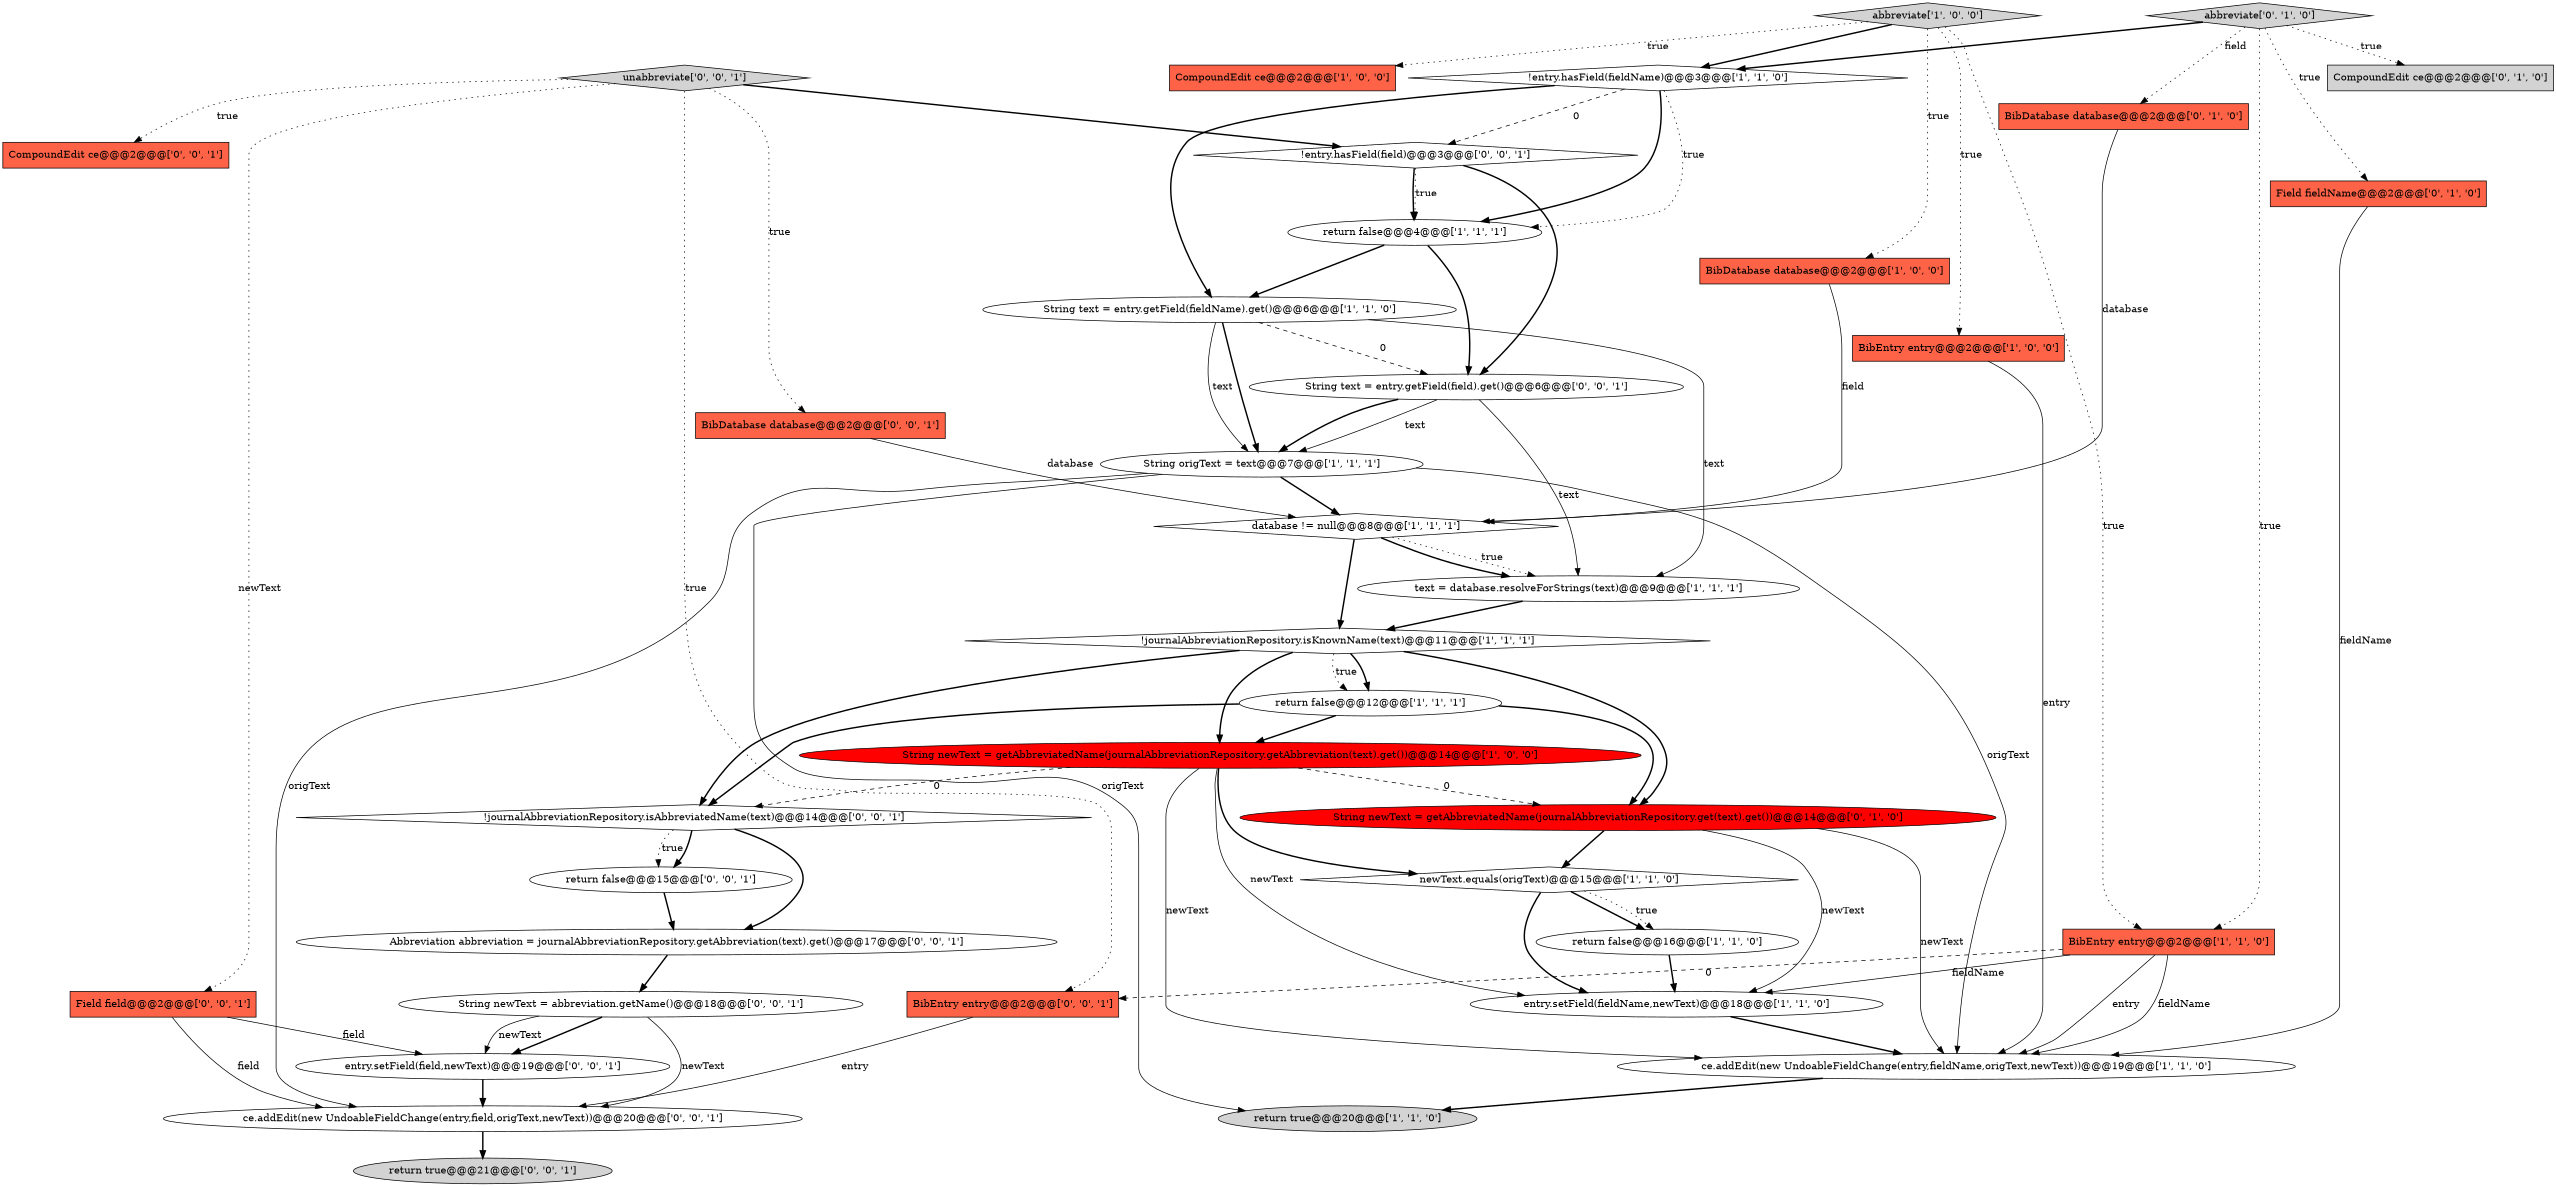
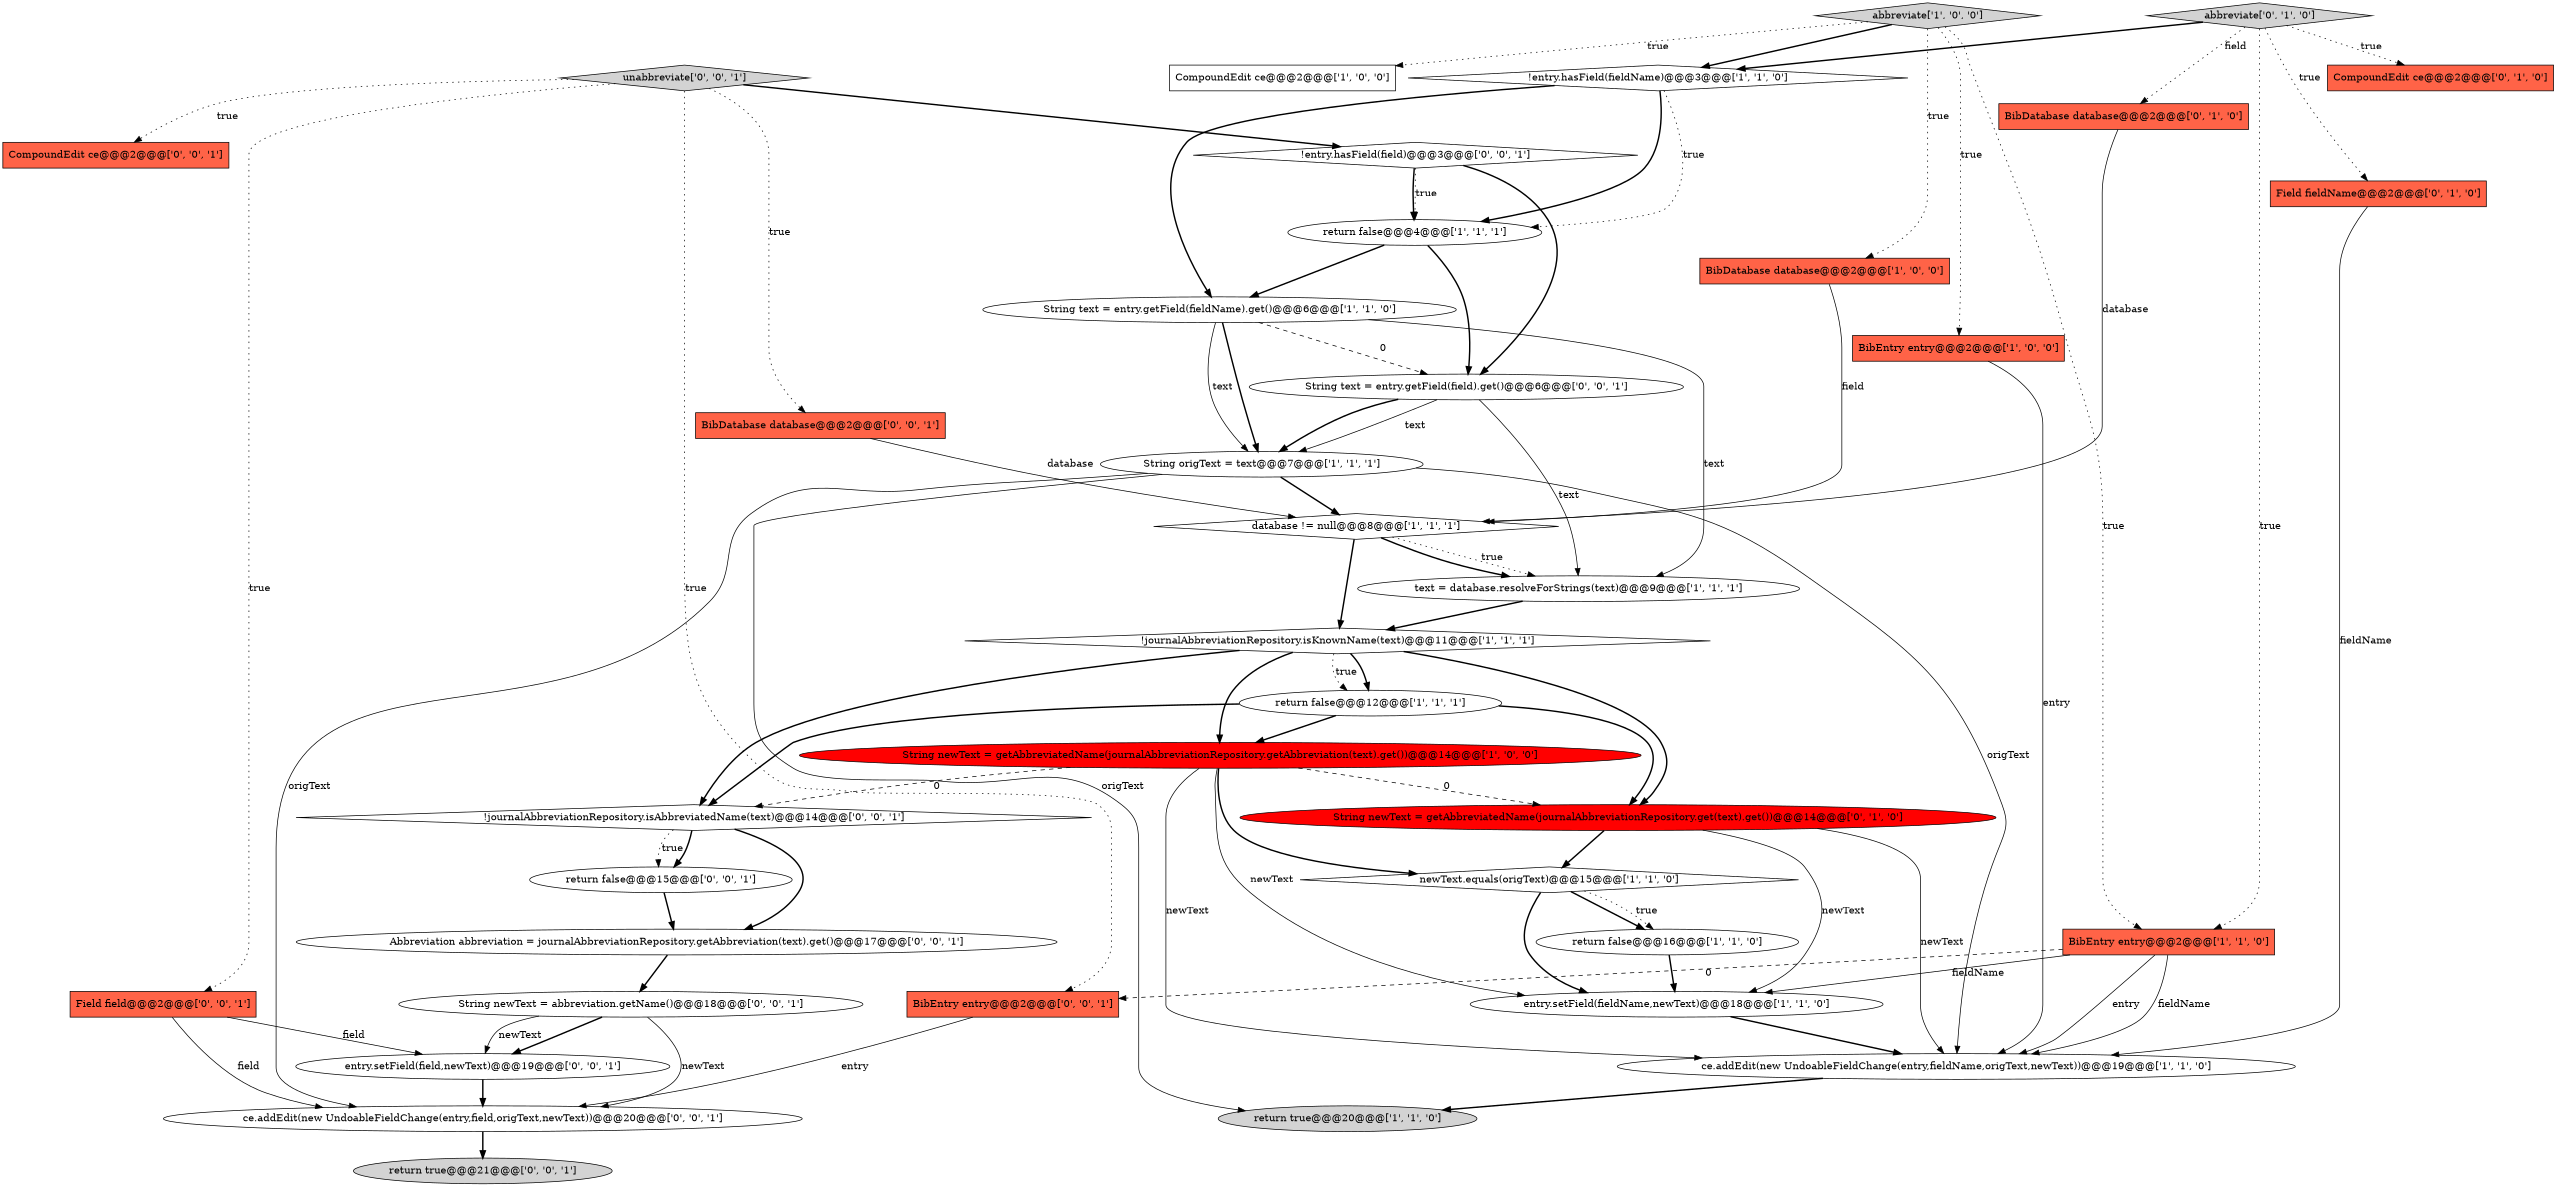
node "CompoundEdit ce@@@2@@@['1', '0', '0']": fillcolor tomato -> white
node "CompoundEdit ce@@@2@@@['0', '1', '0']": fillcolor lightgray -> tomato
edge "!entry.hasField(fieldName)@@@3@@@['1', '1', '0']" -> "!entry.hasField(field)@@@3@@@['0', '0', '1']": removed, label "0"
edge "unabbreviate['0', '0', '1']" -> "Field field@@@2@@@['0', '0', '1']": label "newText" -> "true"
